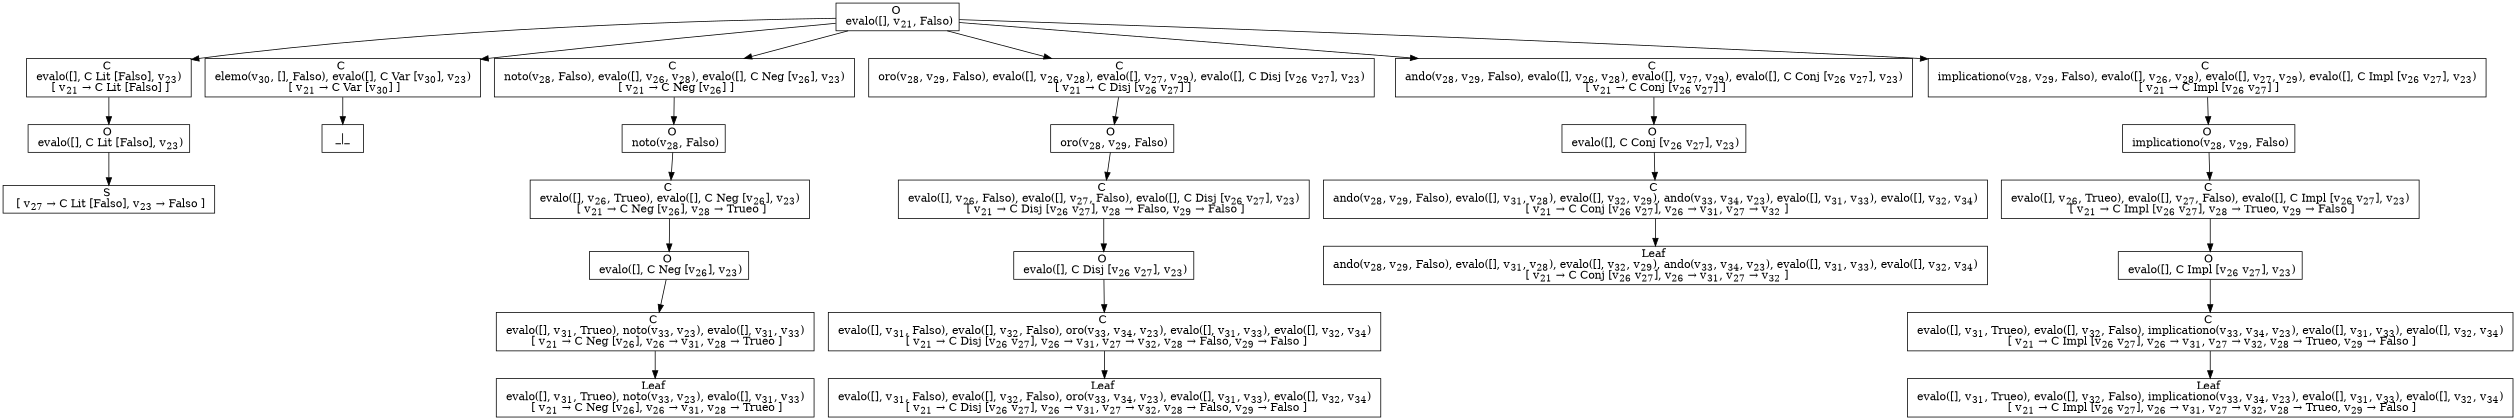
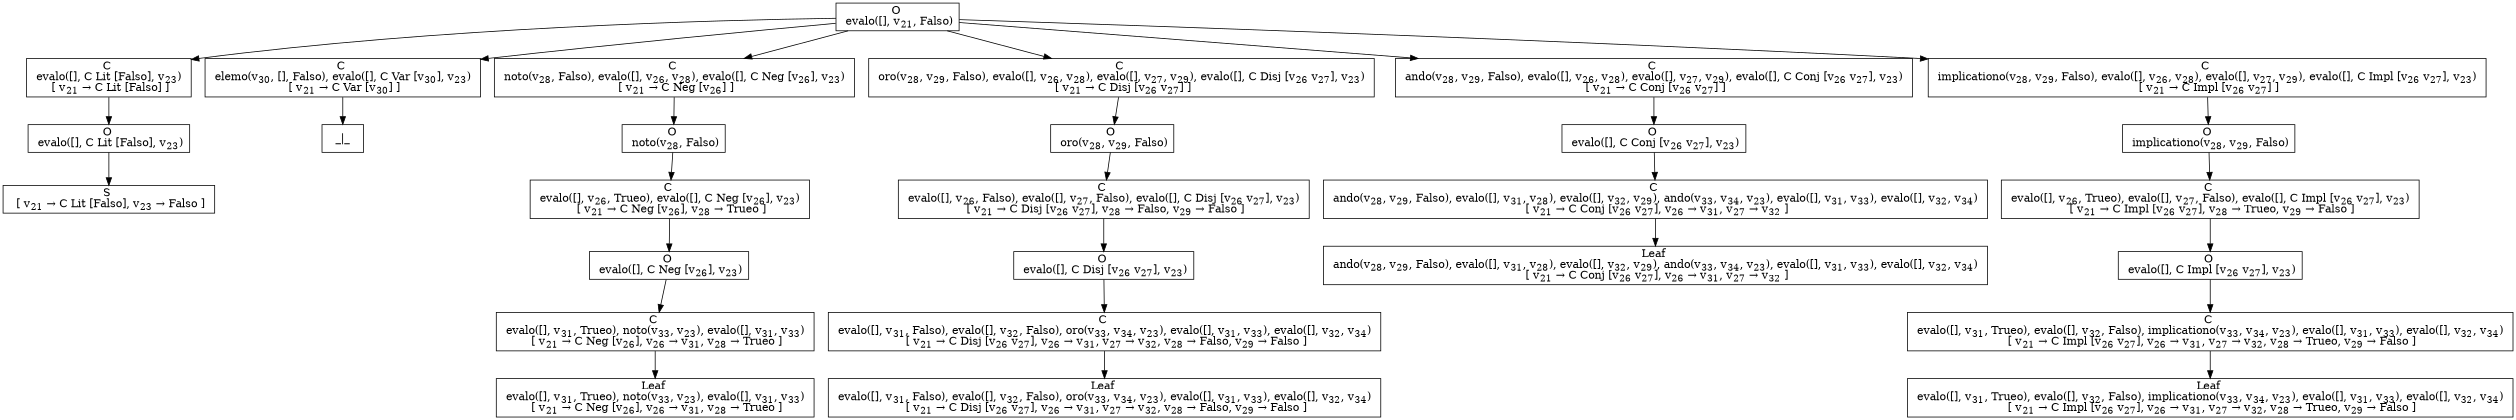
node "S": text "27" -> "21"
